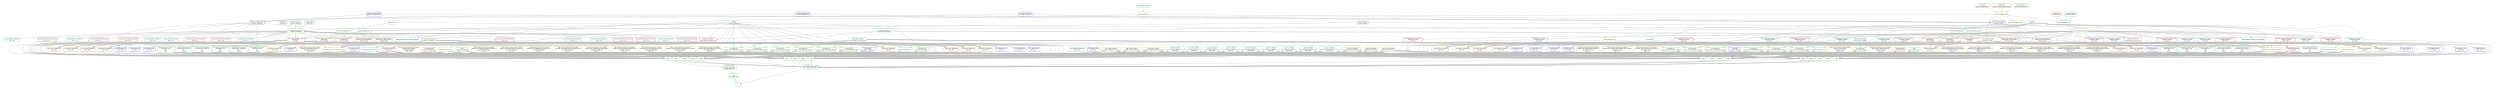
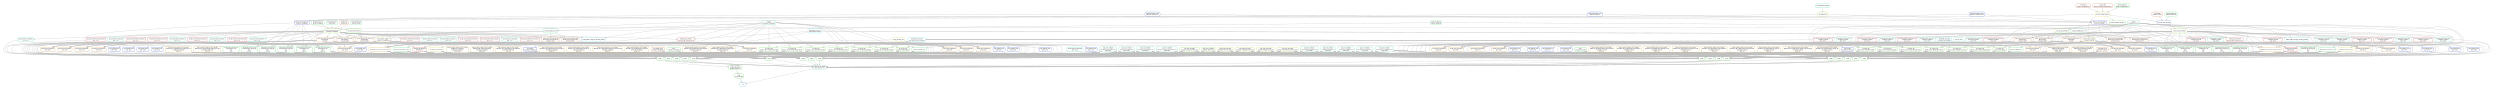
node "eurostat_data_tsv dataset: freight": added
node "when2heat": removed
